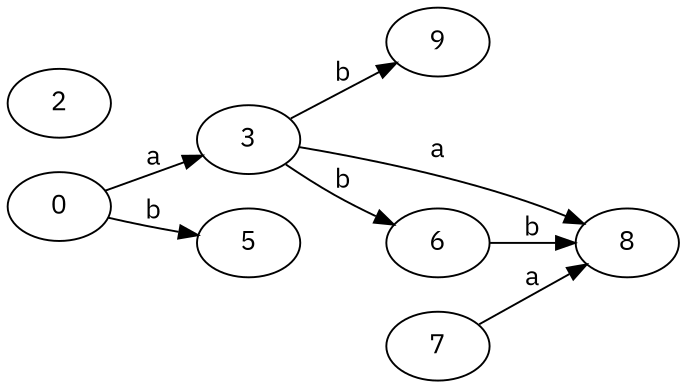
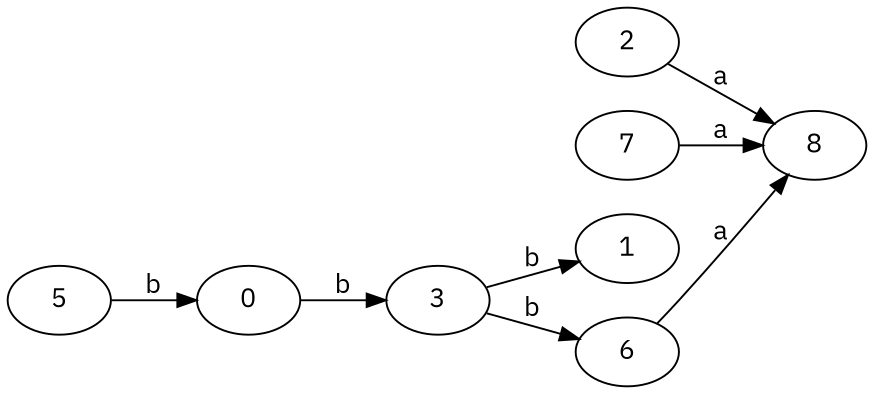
node "9": label "9" -> "1"
edge "0" -> "3": label "a" -> "b"
edge "3" -> "8": now "2" -> "8"
edge "0" -> "5": reversed
edge "6" -> "8": label "b" -> "a"
